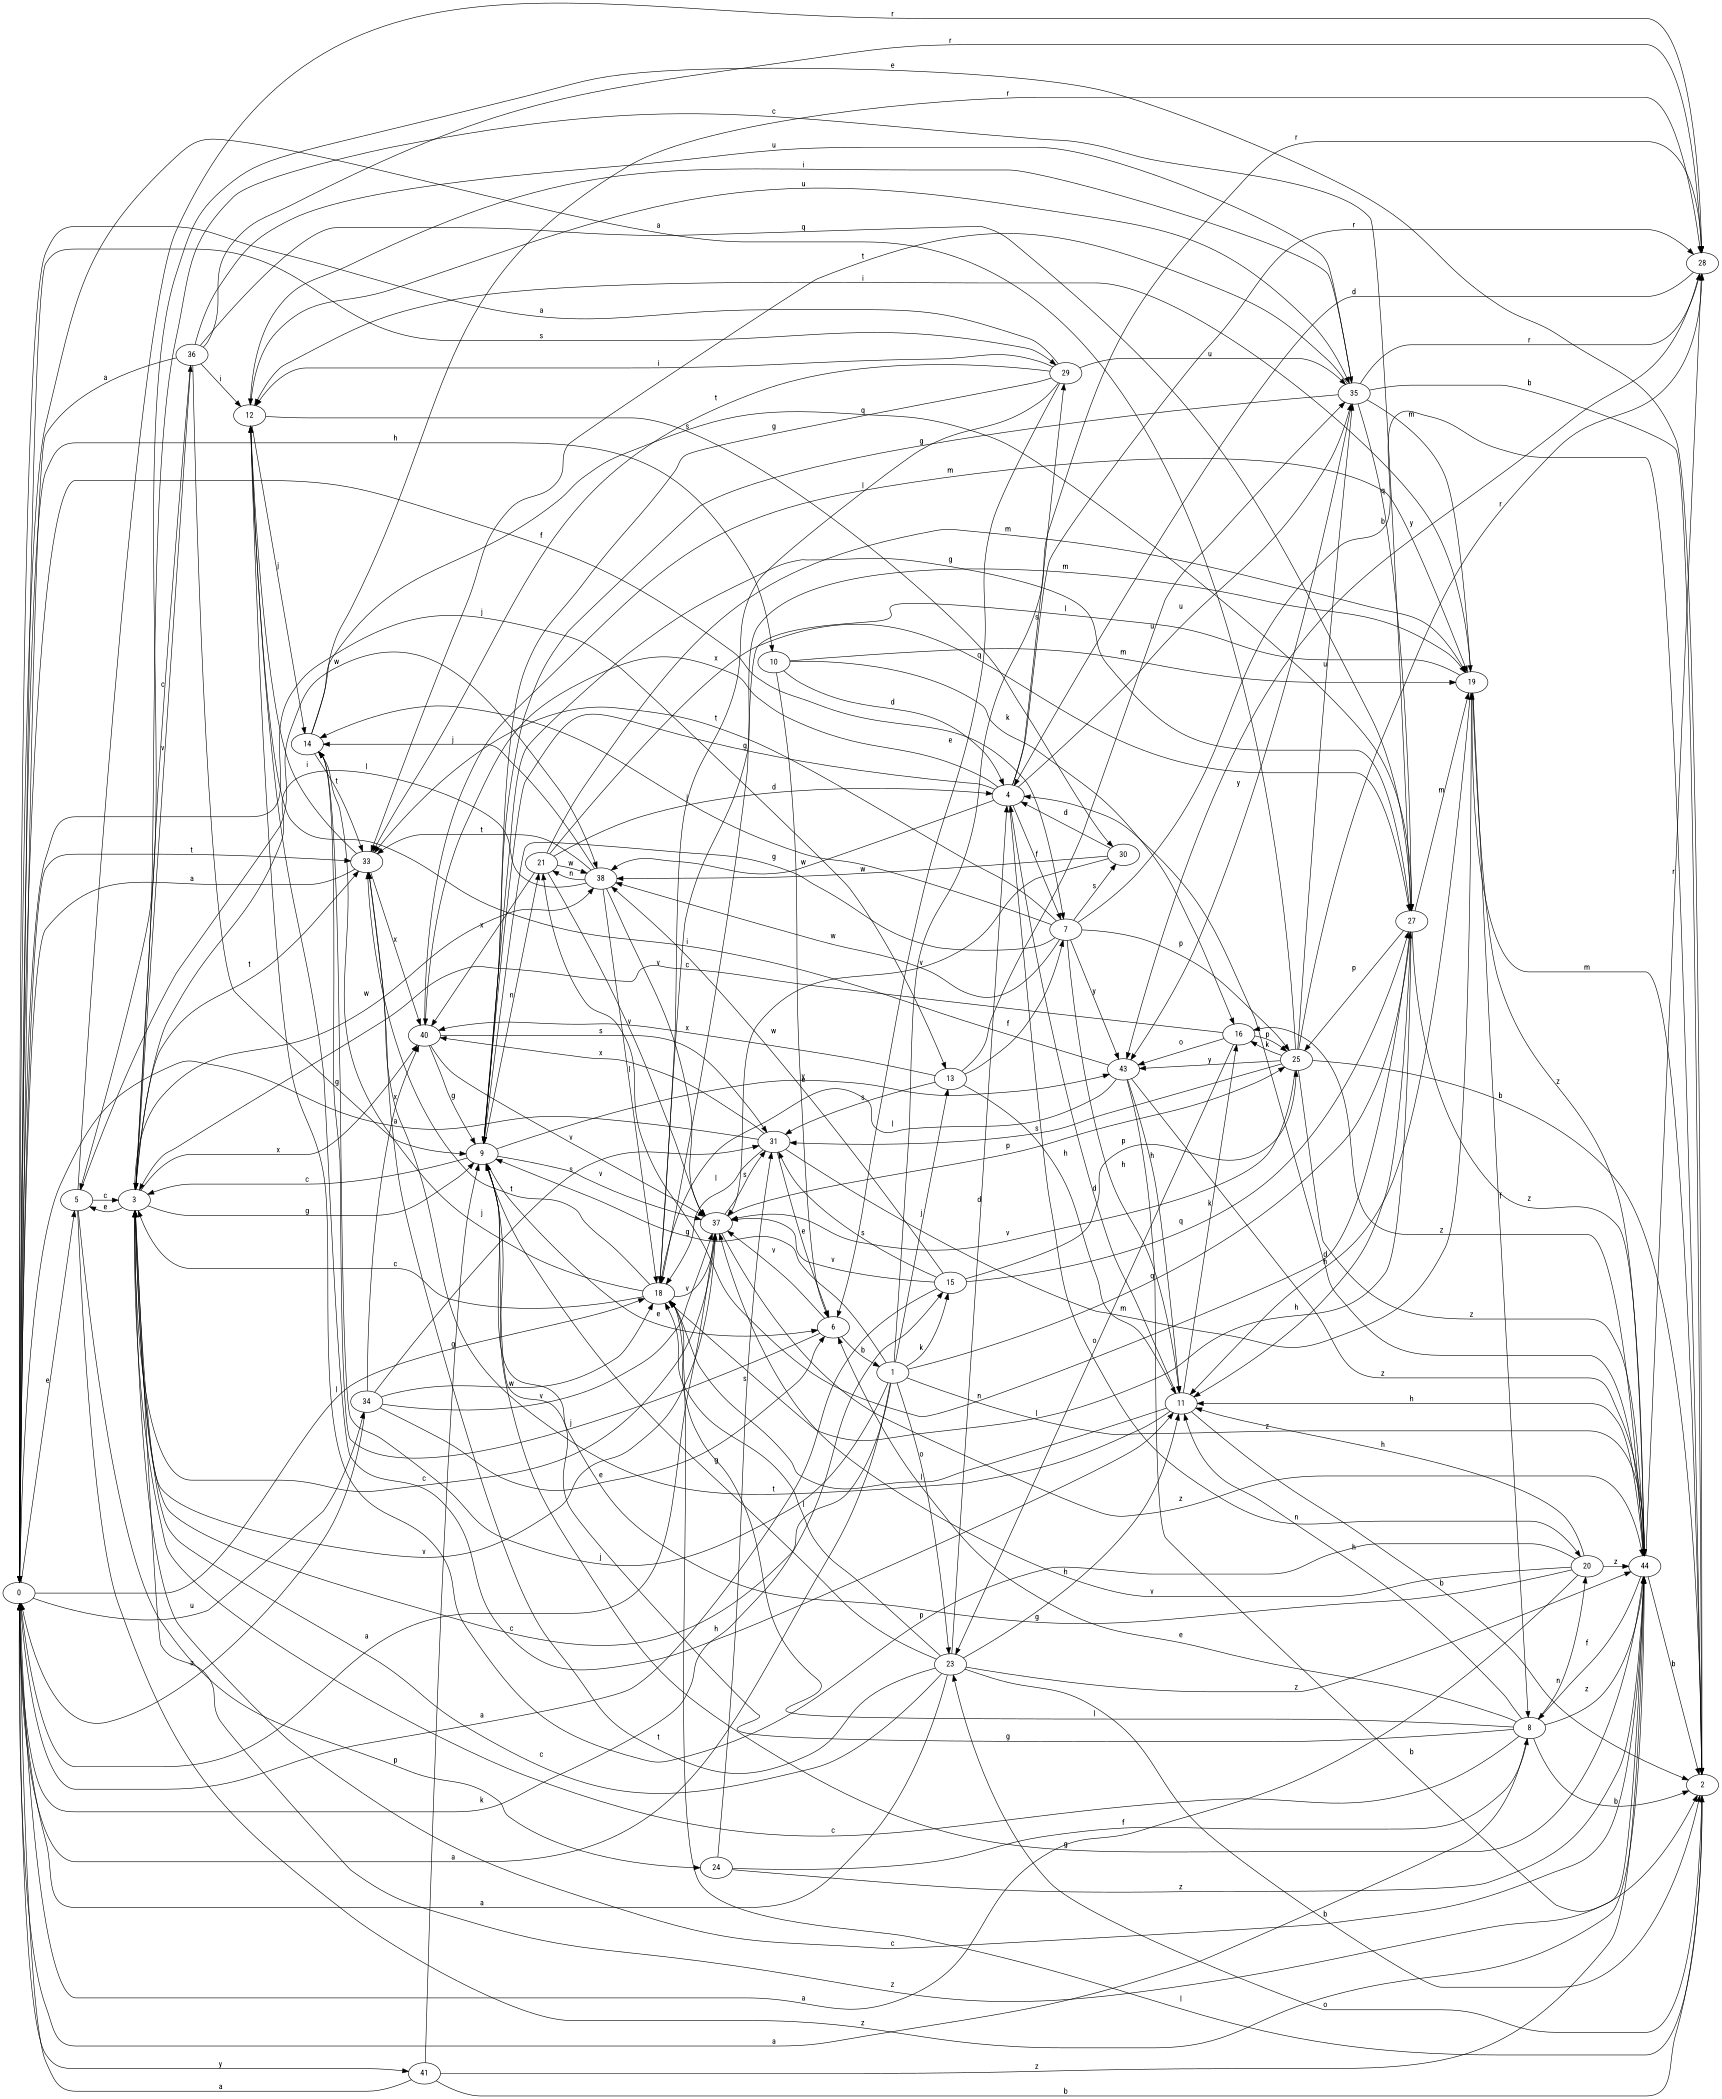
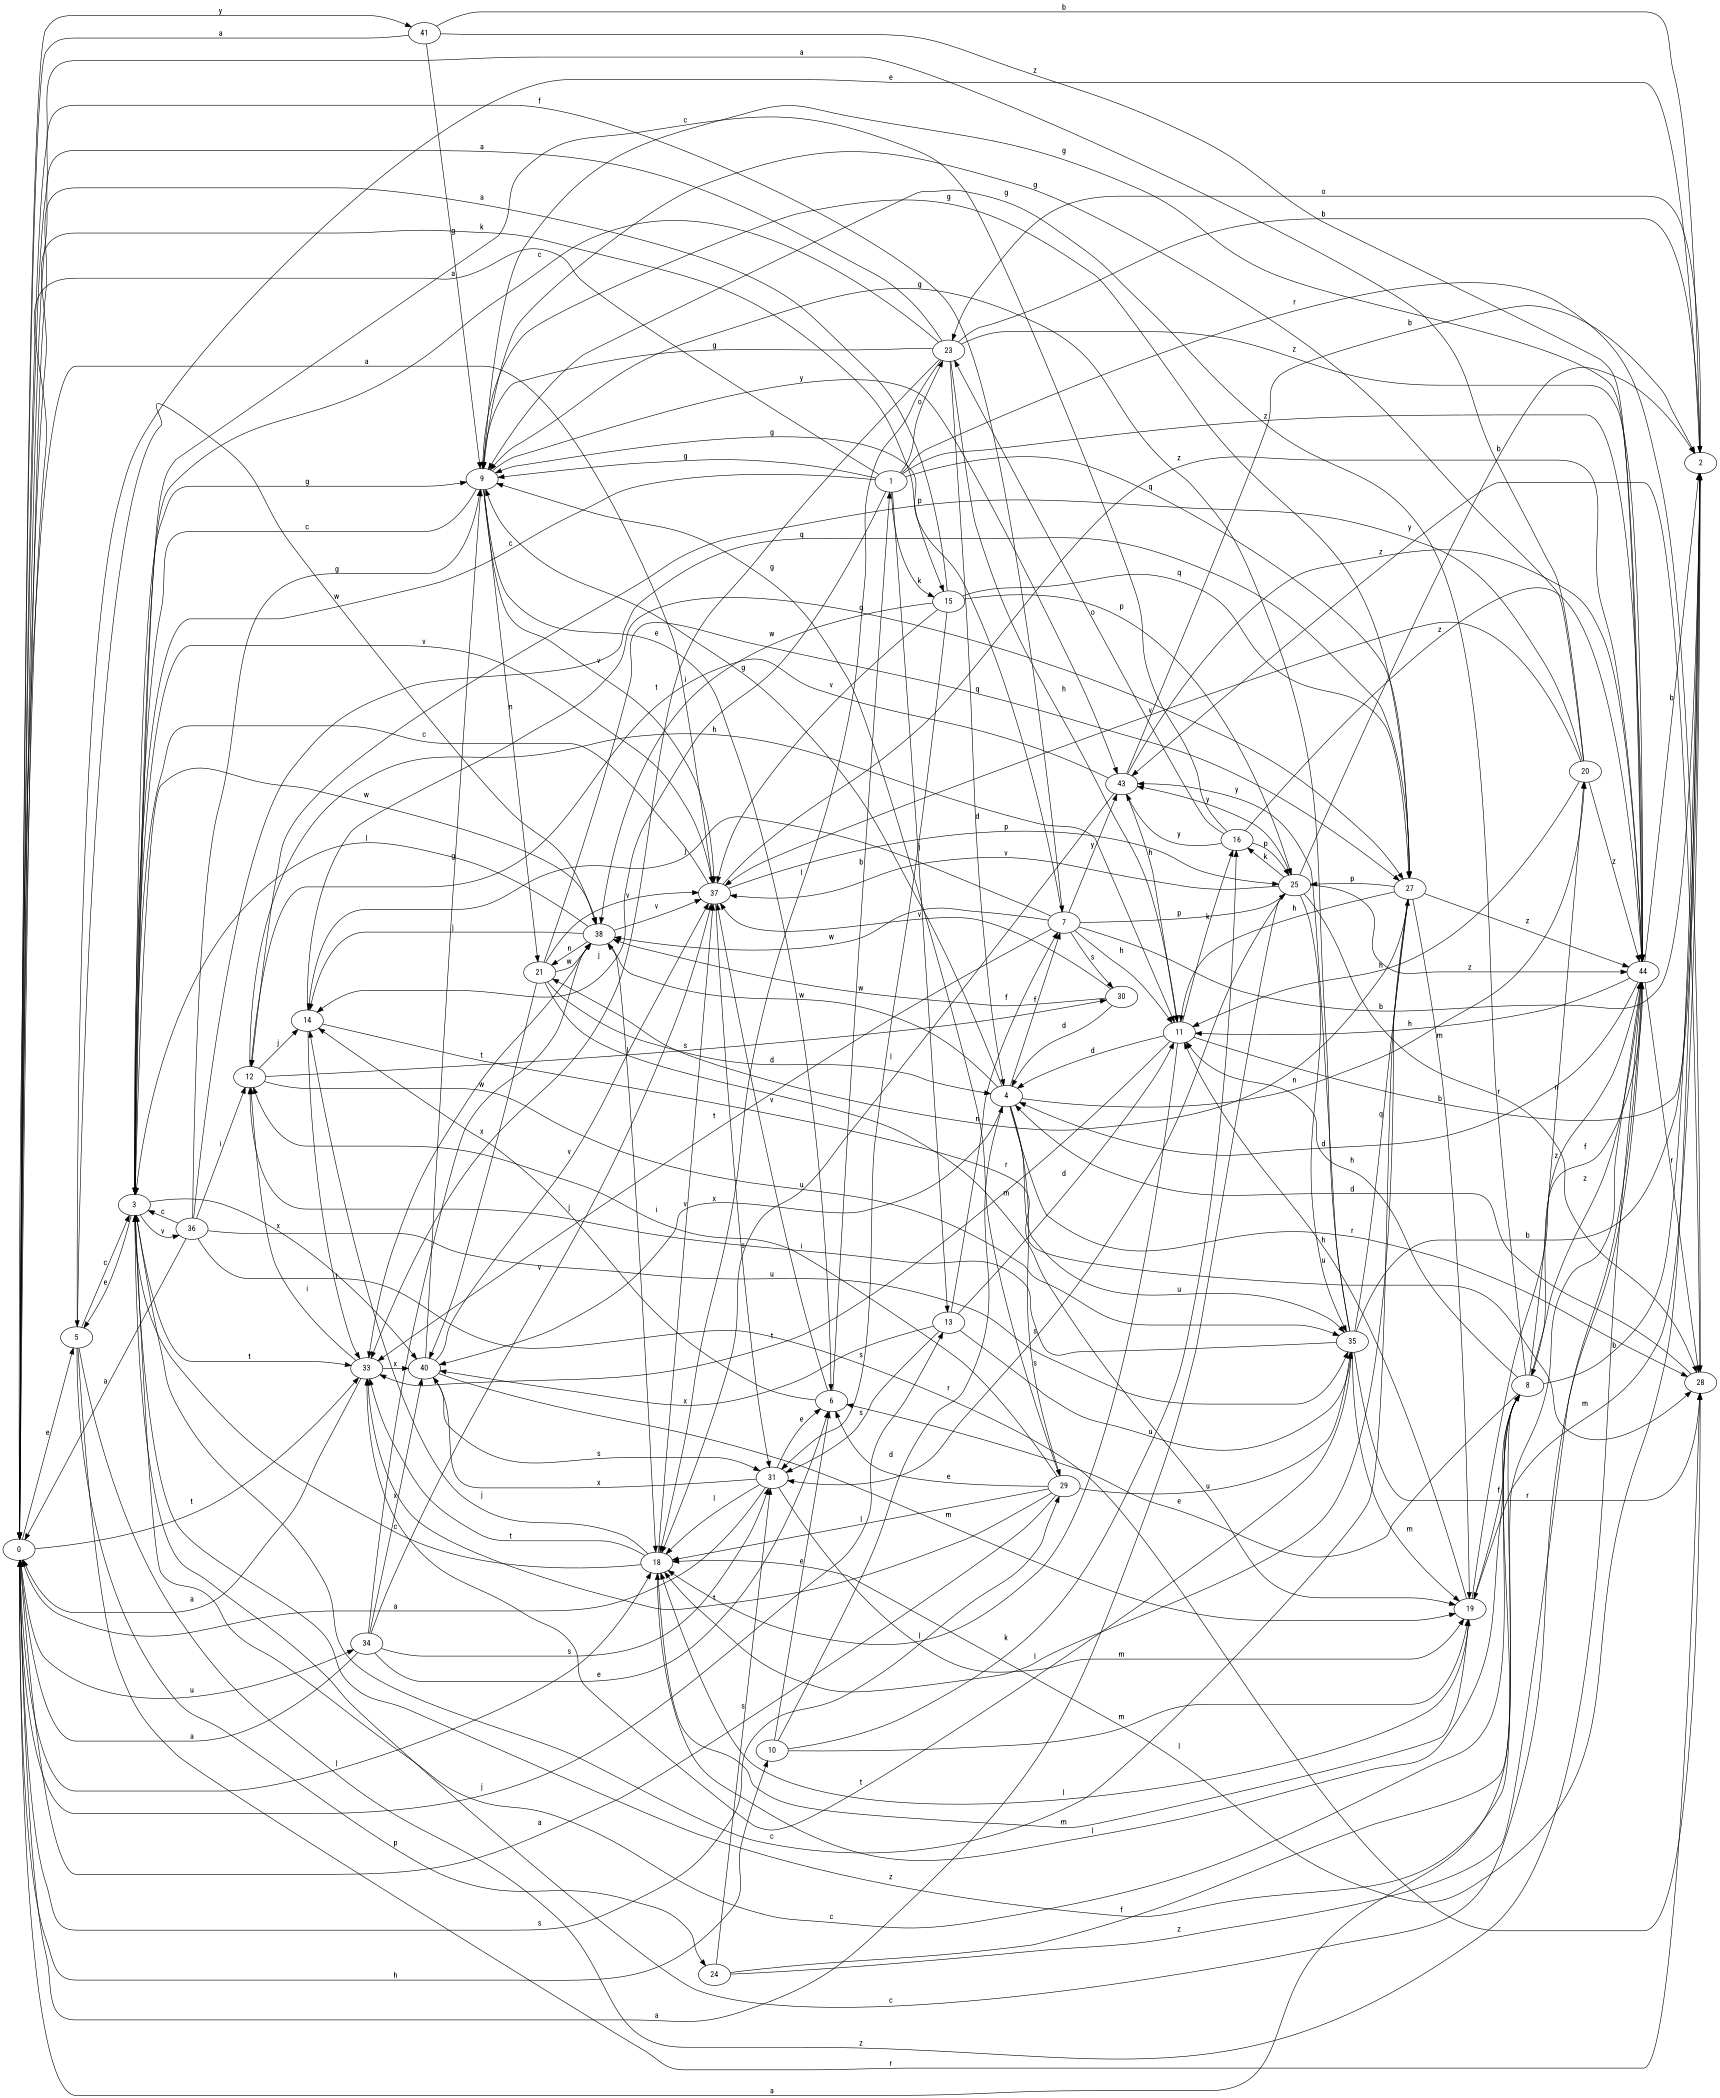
edge "19" -> "12": removed, label "i"
edge "16" -> "43": label "o" -> "y"
edge "13" -> "11": label "h" -> "d"
edge "44" -> "16": reversed
edge "34" -> "18": now "34" -> "38"
